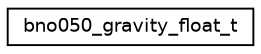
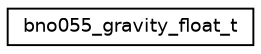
node "bno050_gravity_float_t": label "bno050_gravity_float_t" -> "bno055_gravity_float_t"
